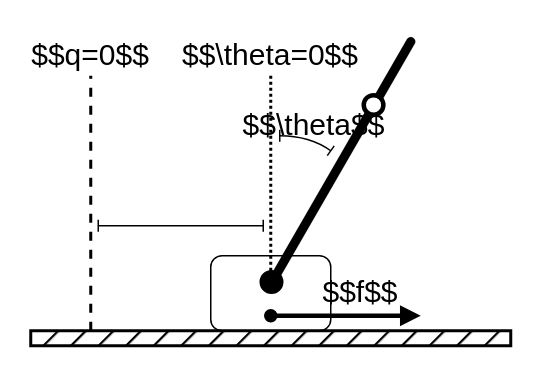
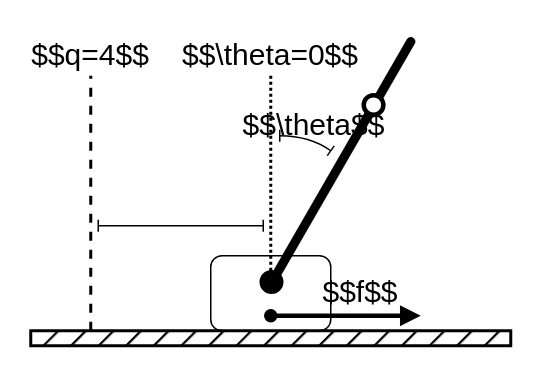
node "$$q=0$$": label "$$q=0$$" -> "$$q=4$$"
